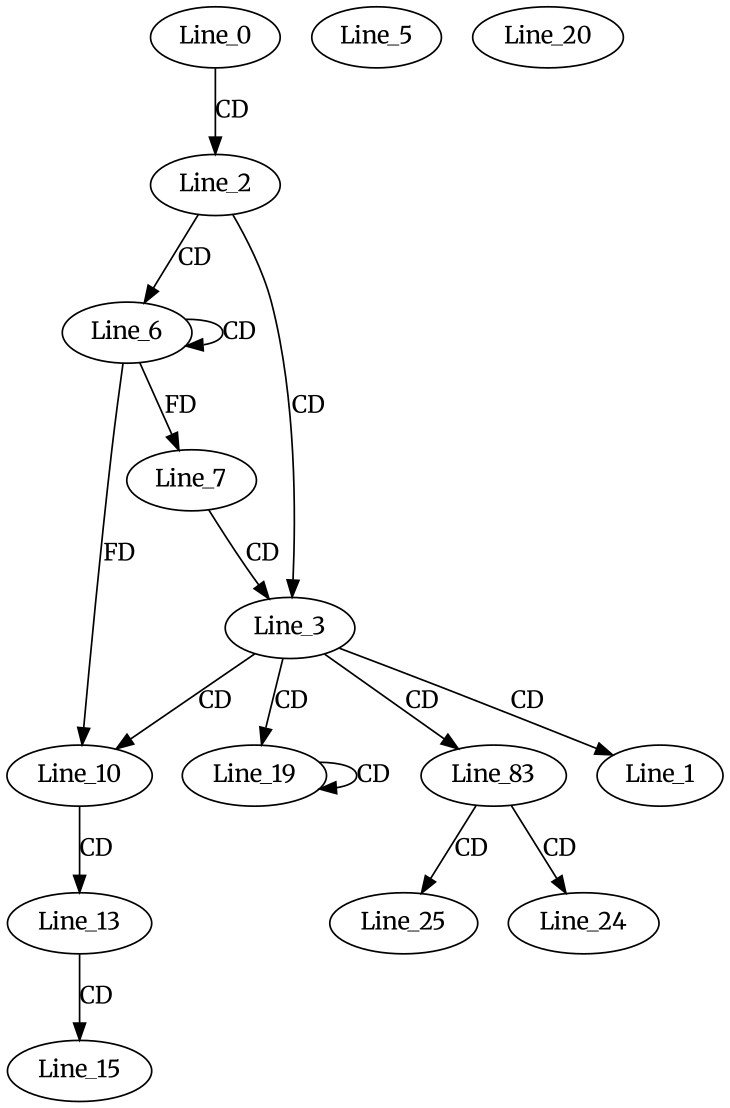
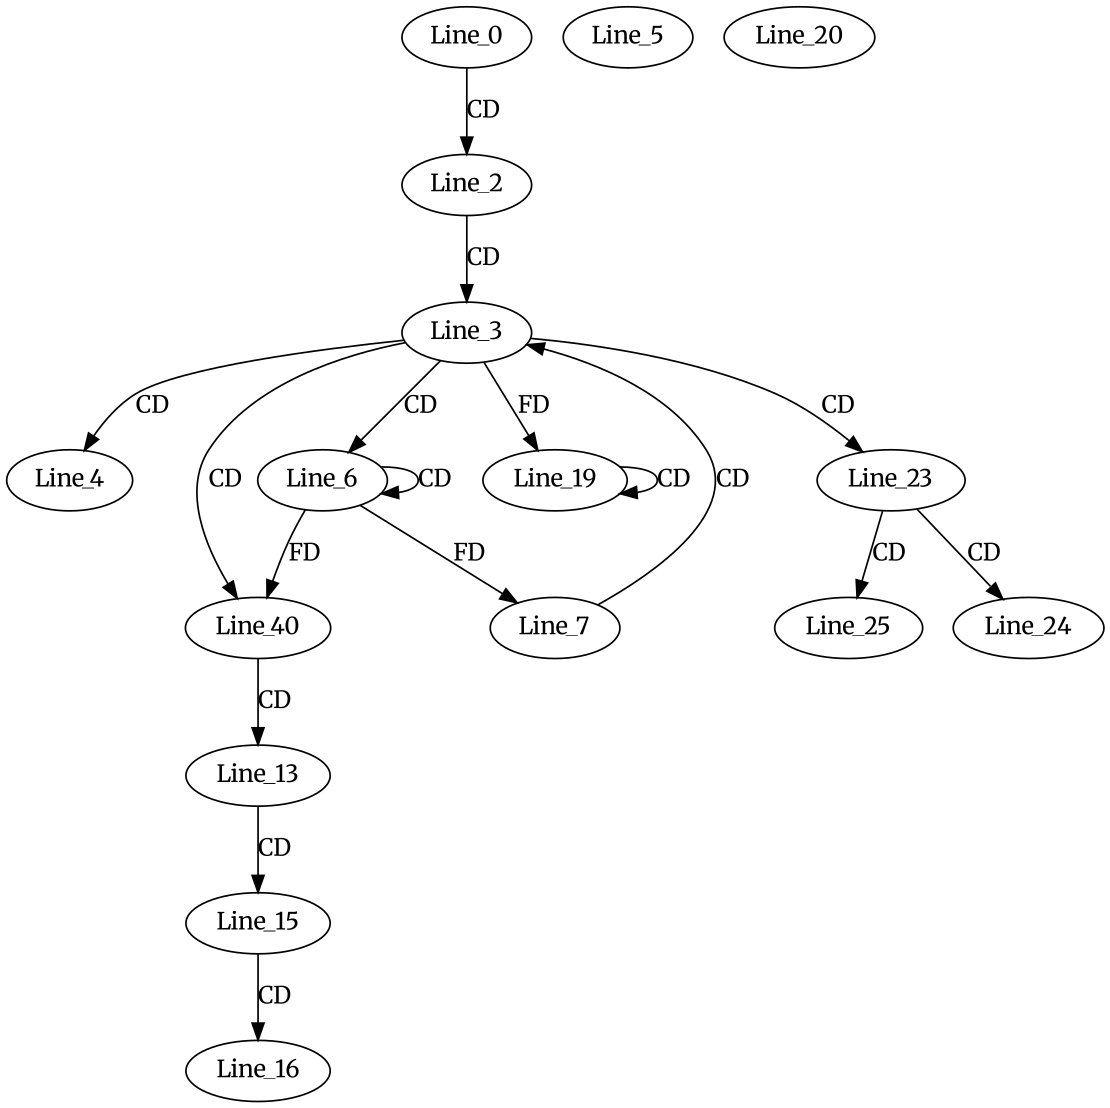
edge "Line_2" -> "Line_6": now "Line_3" -> "Line_6"
edge "Line_3" -> "Line_19": label "CD" -> "FD"
node "Line_10": label "Line_10" -> "Line_40"
node "Line_83": label "Line_83" -> "Line_23"
node "Line_1": label "Line_1" -> "Line_4"
node "Line_16": added
